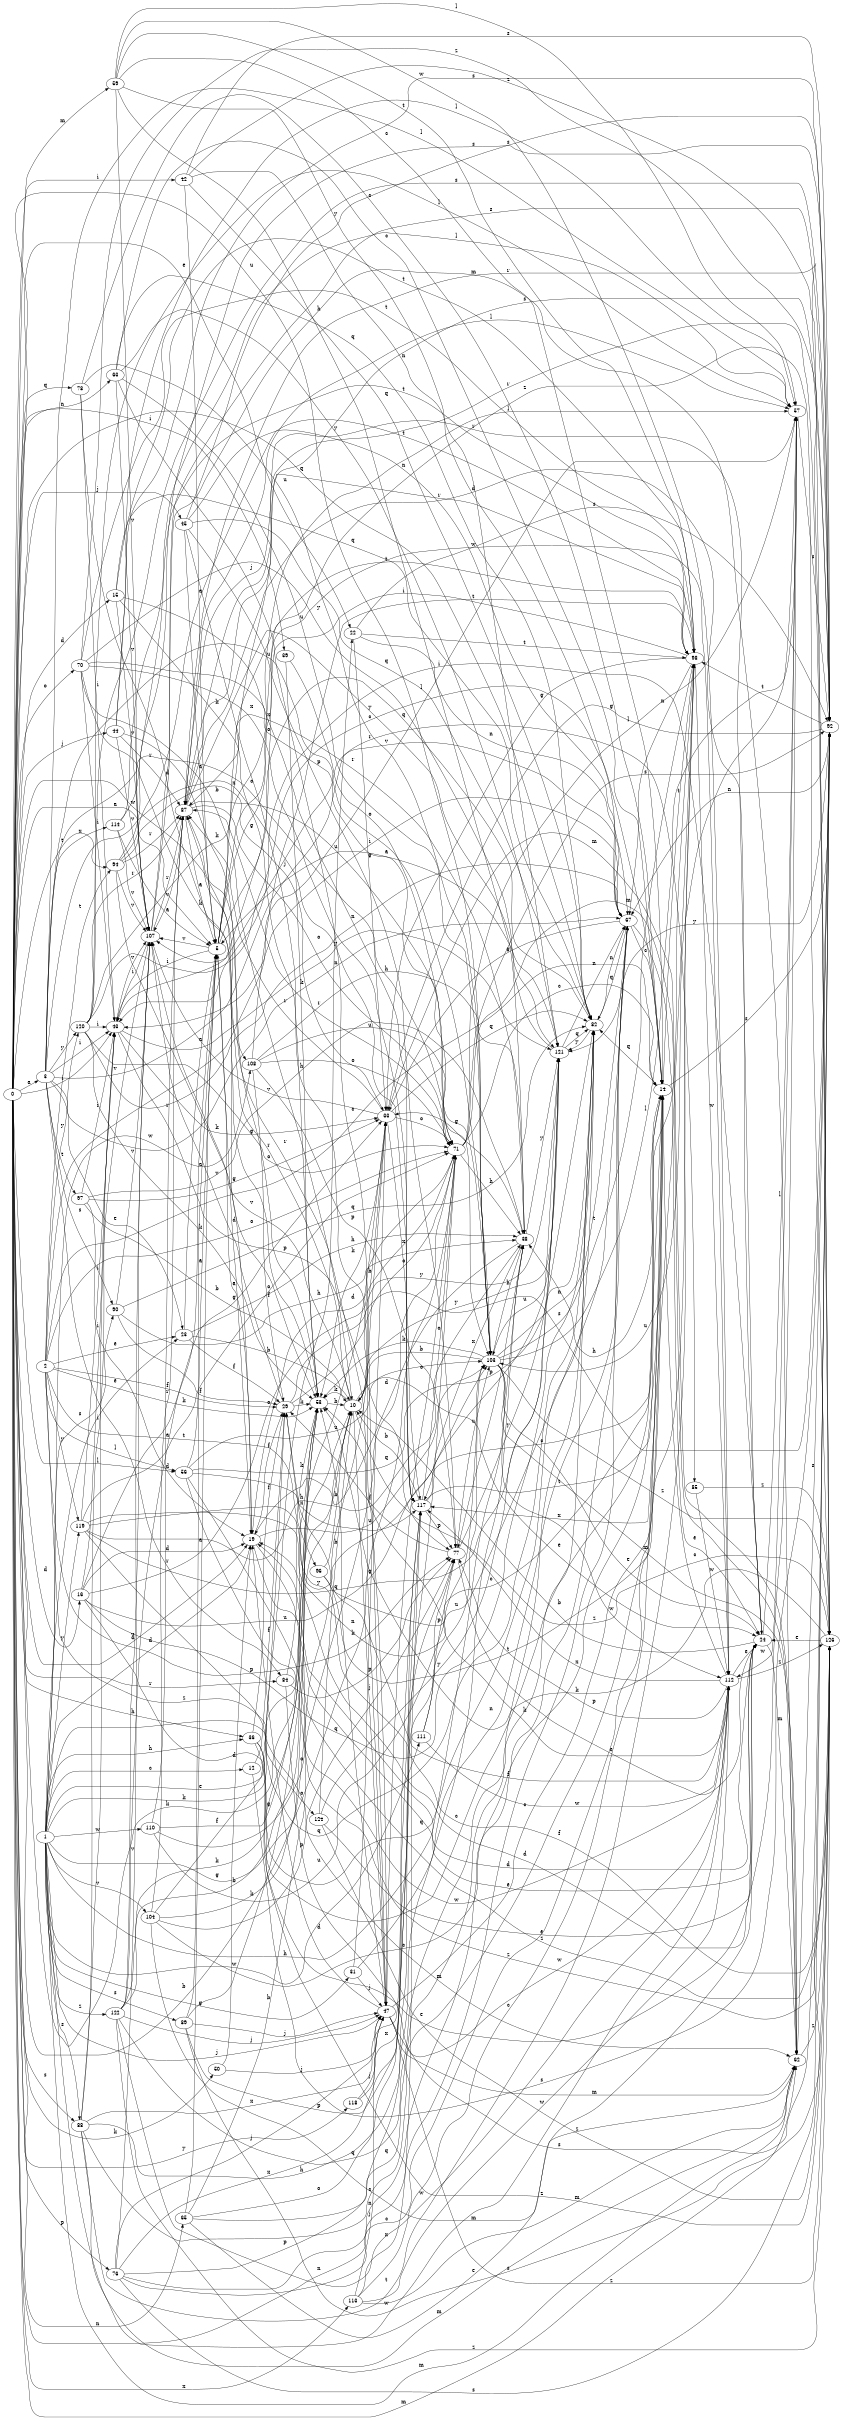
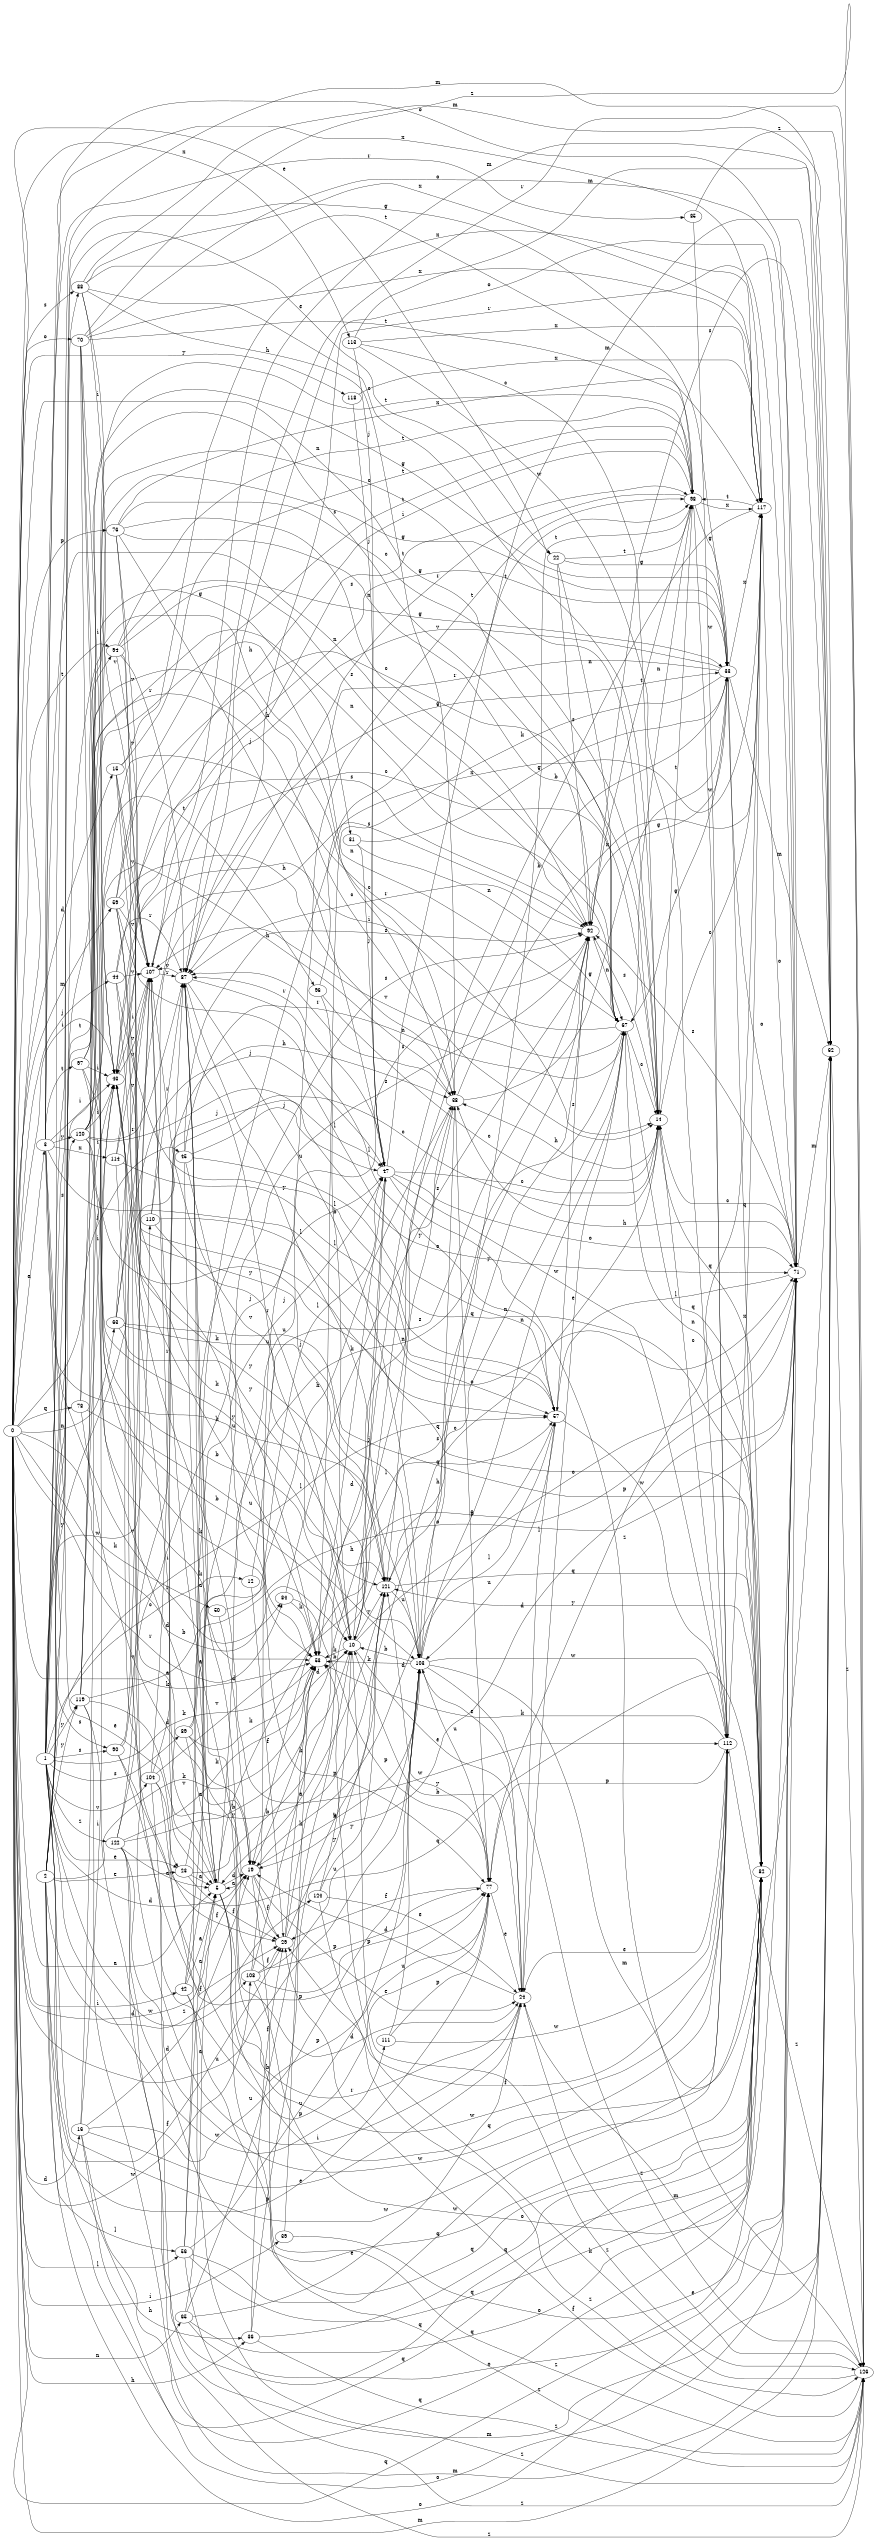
edge "10" -> "33": reversed
